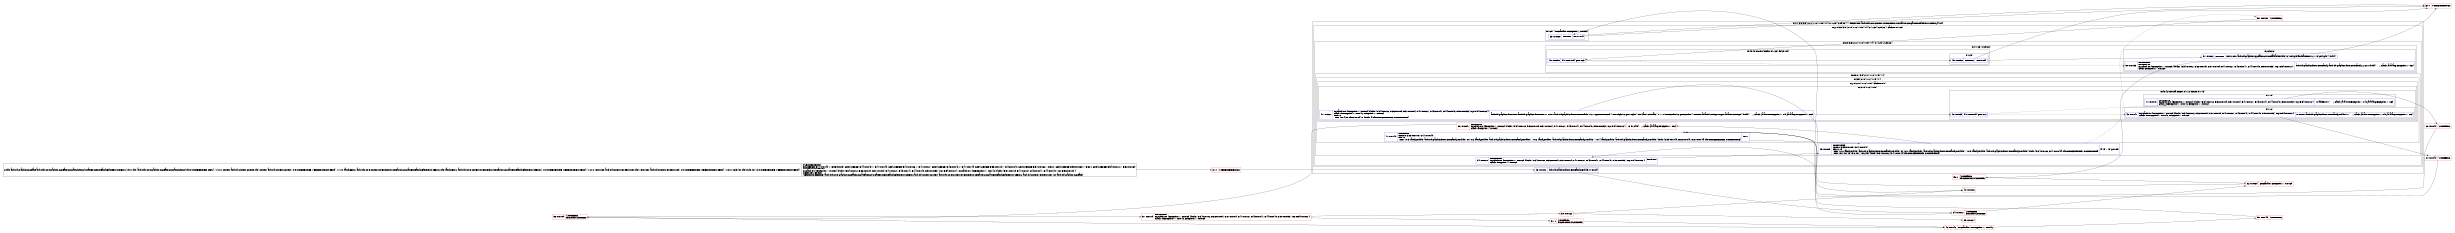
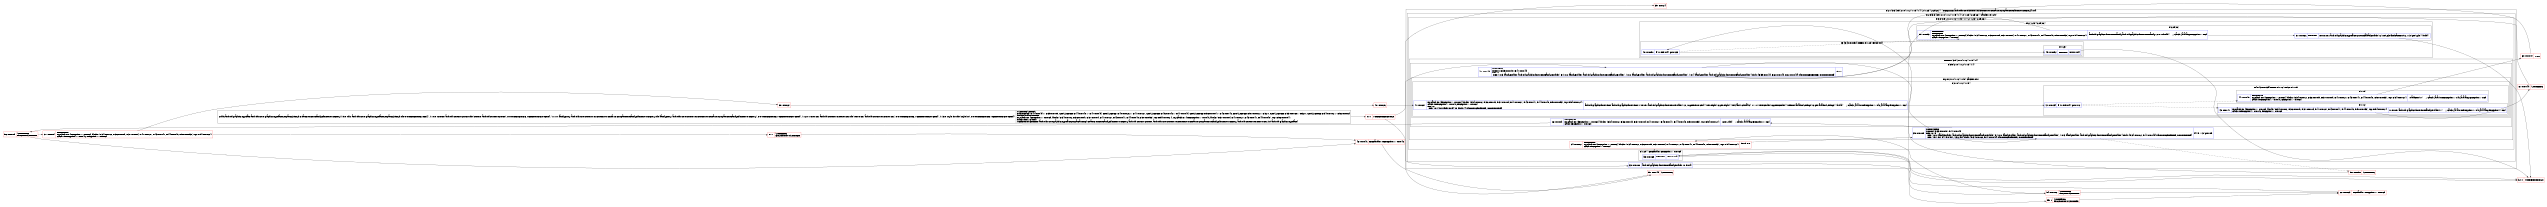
edge "49: 0x0052" -> "51: 0x006c": now "50: 0x0053" -> "51: 0x006c"
edge "41: 0x0027" -> "40: 0x0026": reversed
node "36: 0x000b": color red -> blue
node "60: 0x004d": text "SYNTHETIC" -> "TYPE"
node "34: 0x0002": color blue -> red
edge "38: 0x0022" -> "39: 0x0024": now "31: ?" -> "39: 0x0024"
